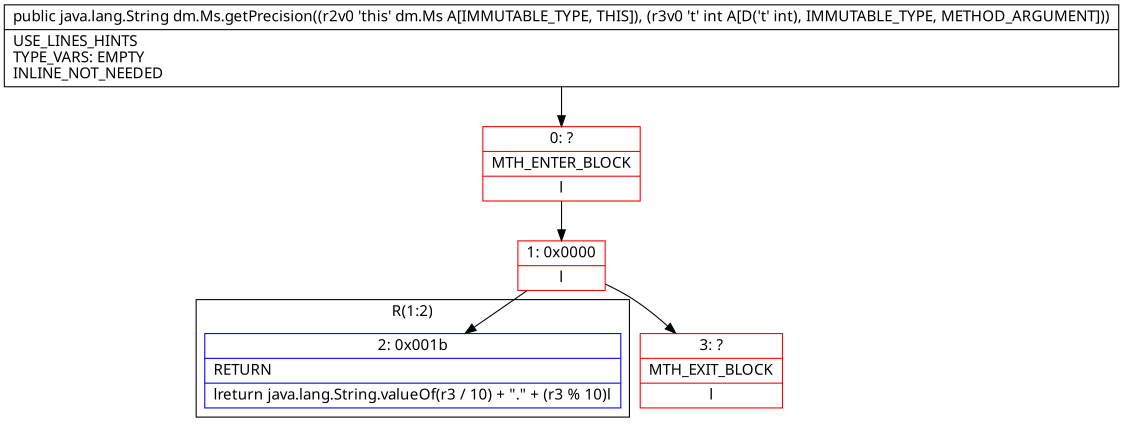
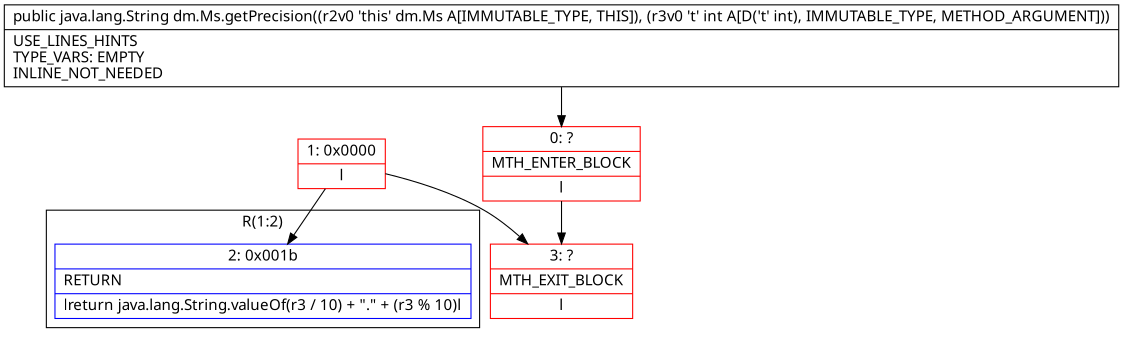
edge "0: ?" -> "1: 0x0000": now "0: ?" -> "3: ?"
